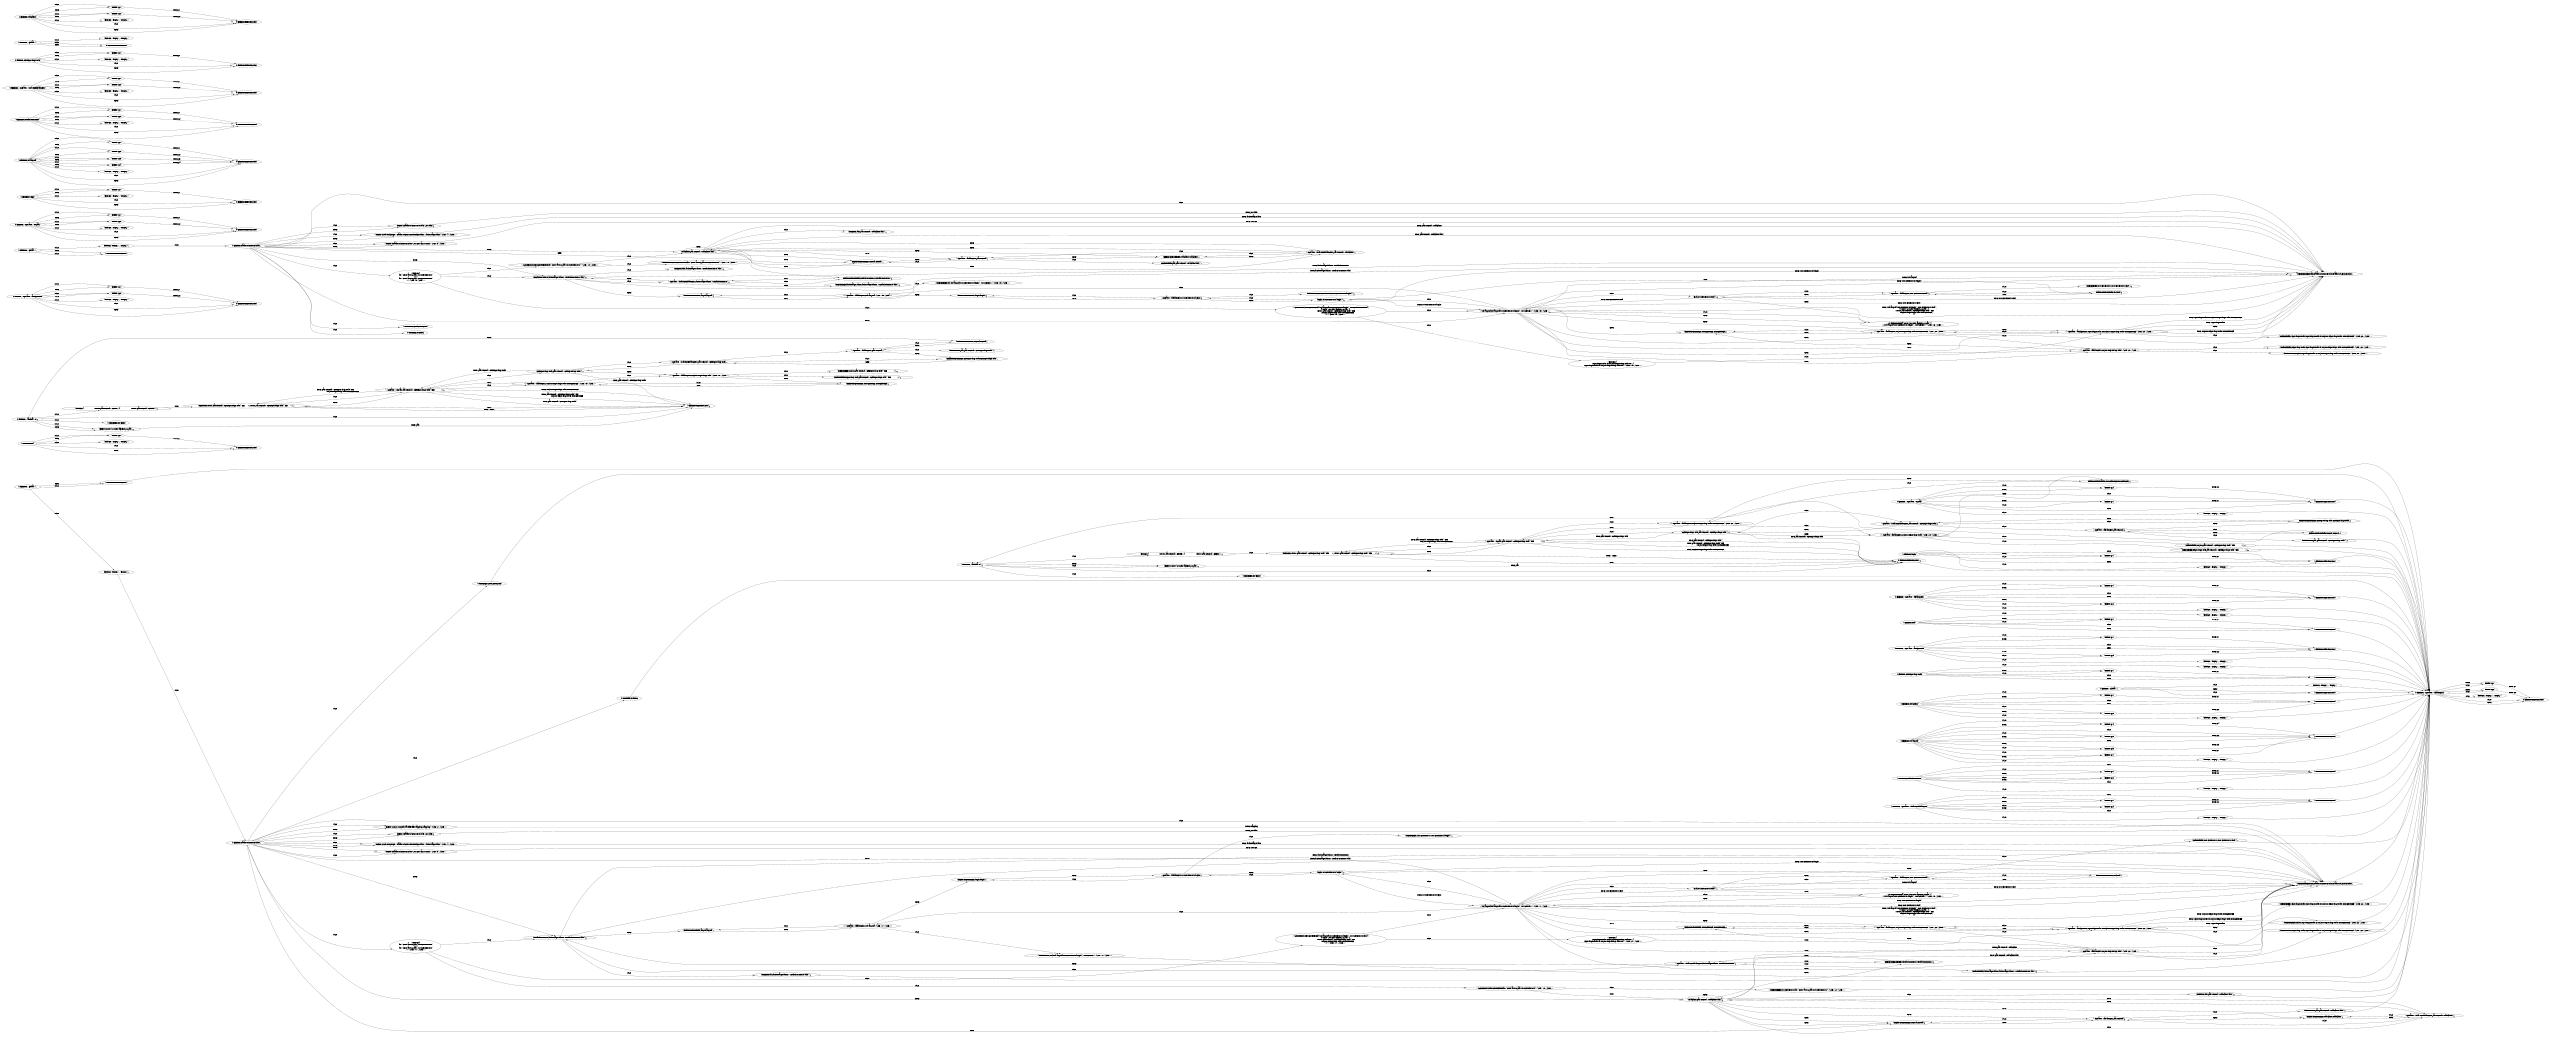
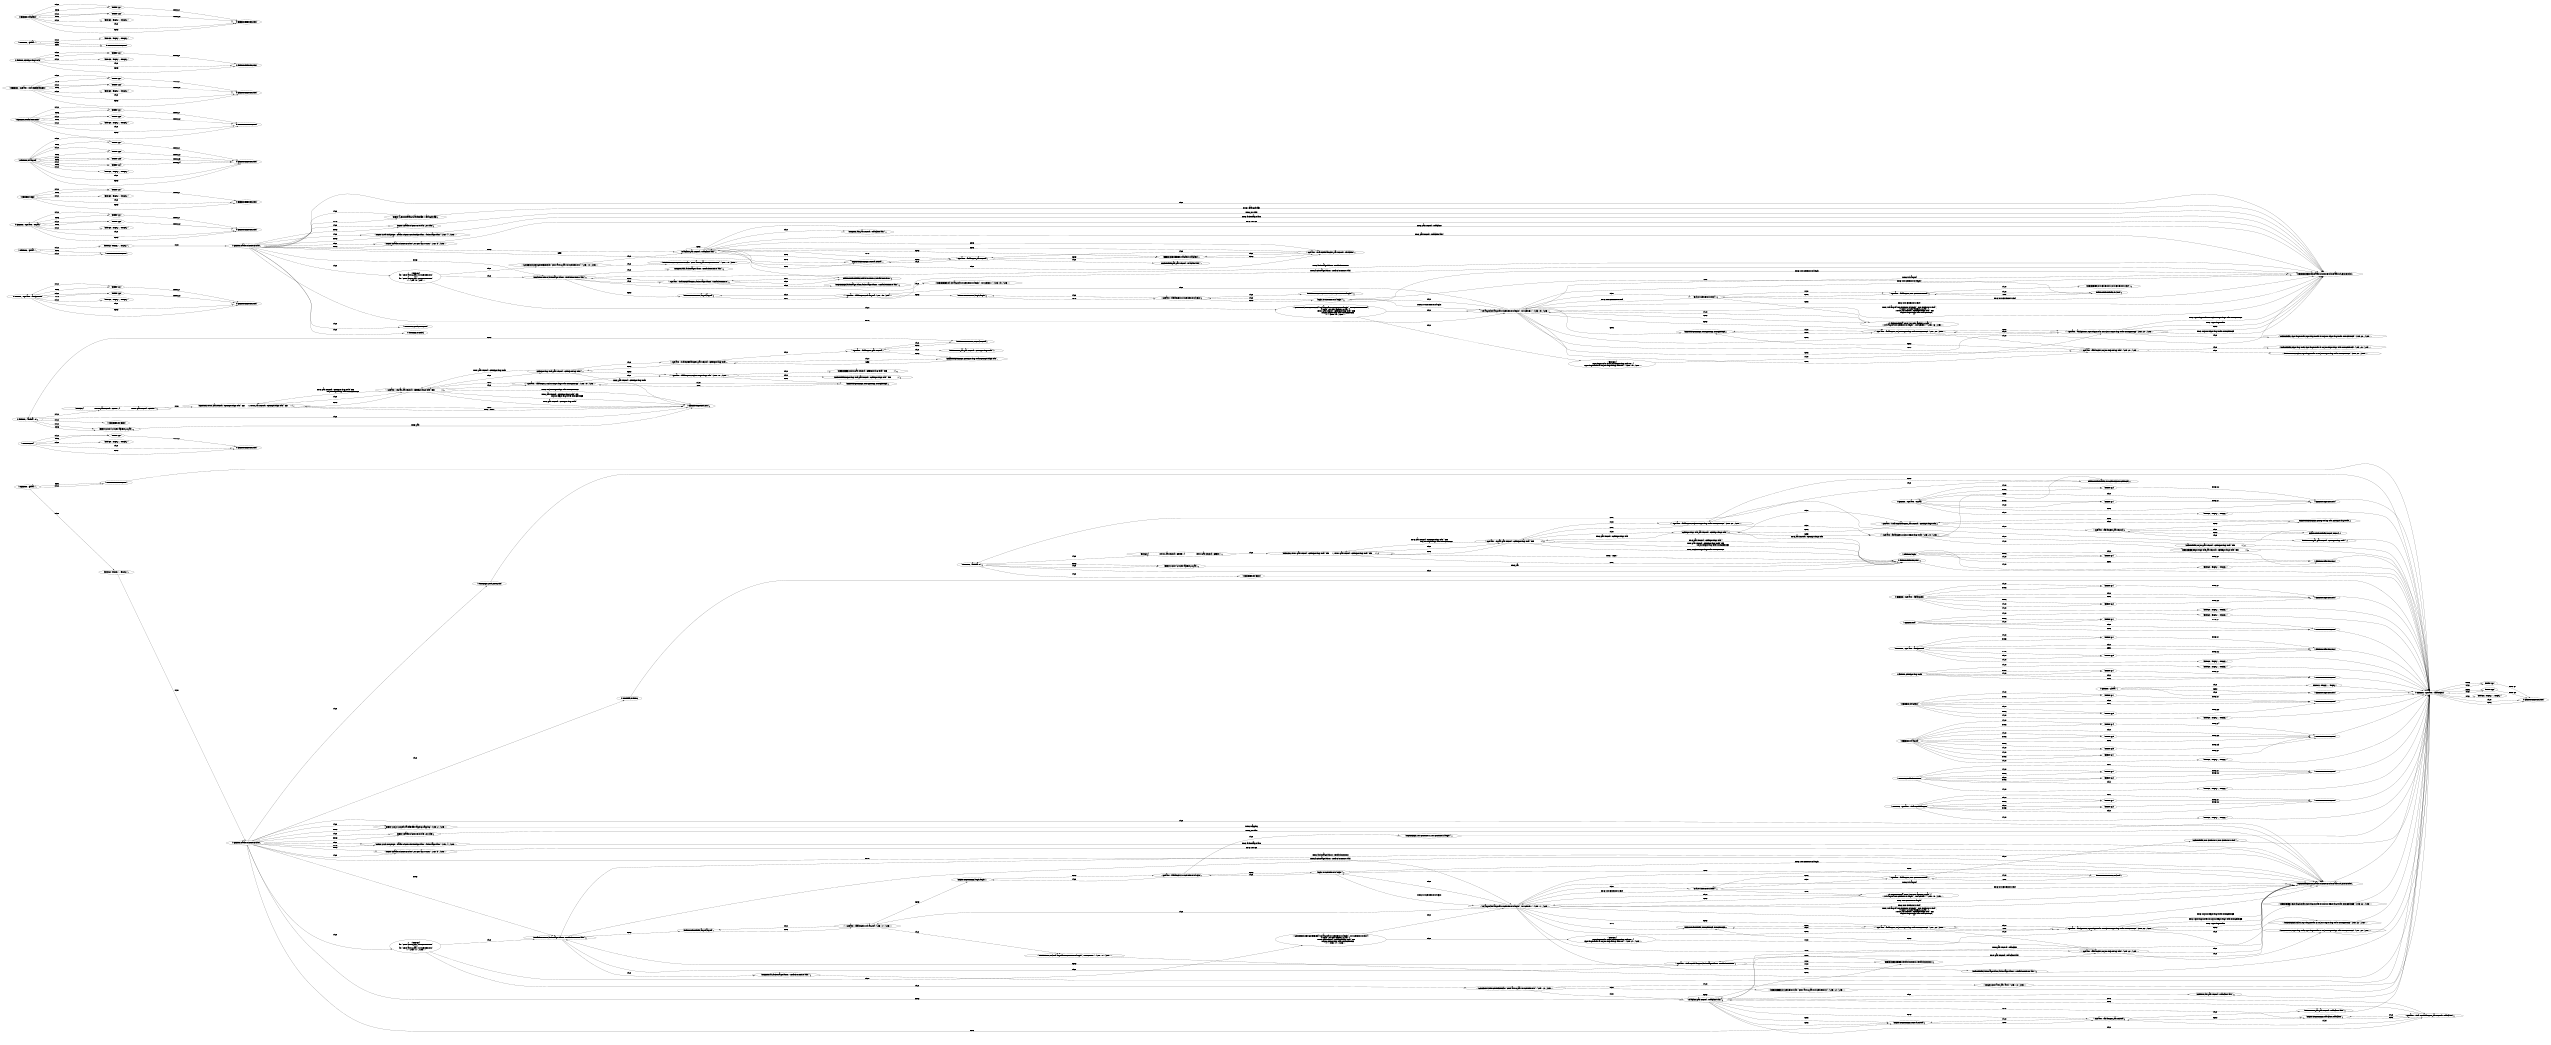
node "(PARAM,SensorReadingSharedBuffer* reading_buffer)": added
node "<(LOCAL,const auto pair: auto)<SUB>12</SUB>>": added
